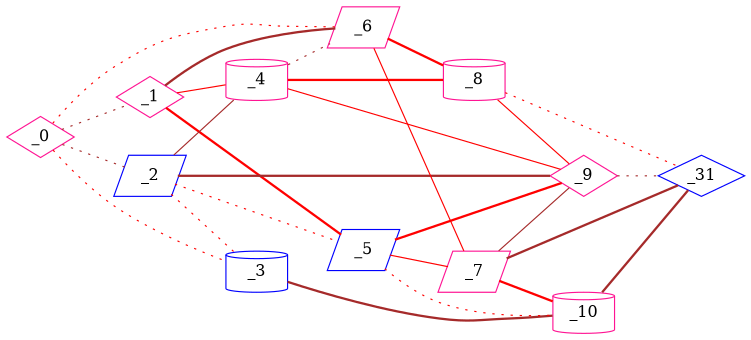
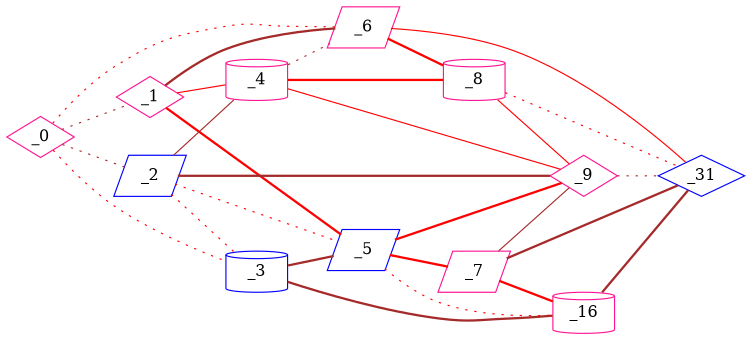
edge "_6" -- "_7": now "_6" -- "_31"
edge "_5" -- "_3": added
edge "_5" -- "_7": style solid -> bold
node "_10": label "_10" -> "_16"
